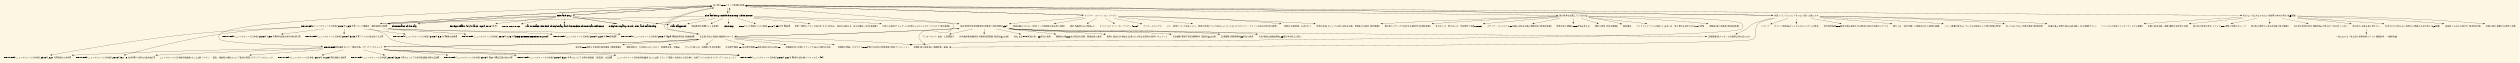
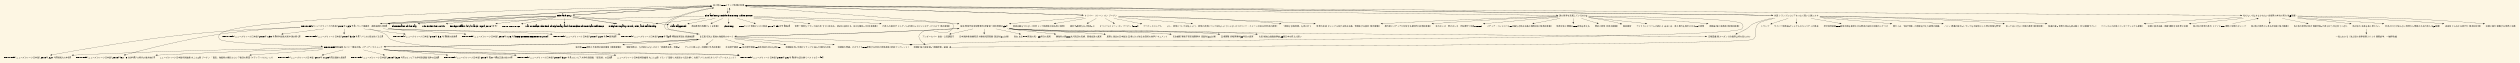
edge "知らないではすまされない自衛隊の本当の実力 (SB新書)" -> "池上彰の世界の見方 ドイツとEU: 理想と現実のギャップ": reversed
node "Who Rules the World?": added
